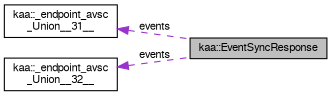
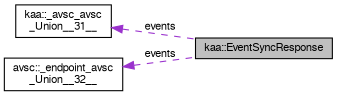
node "kaa::_endpoint_avsc _Union__31__": label "kaa::_endpoint_avsc _Union__31__" -> "kaa::_avsc_avsc _Union__31__"
node "kaa::_endpoint_avsc _Union__32__": label "kaa::_endpoint_avsc _Union__32__" -> "avsc::_endpoint_avsc _Union__32__"
